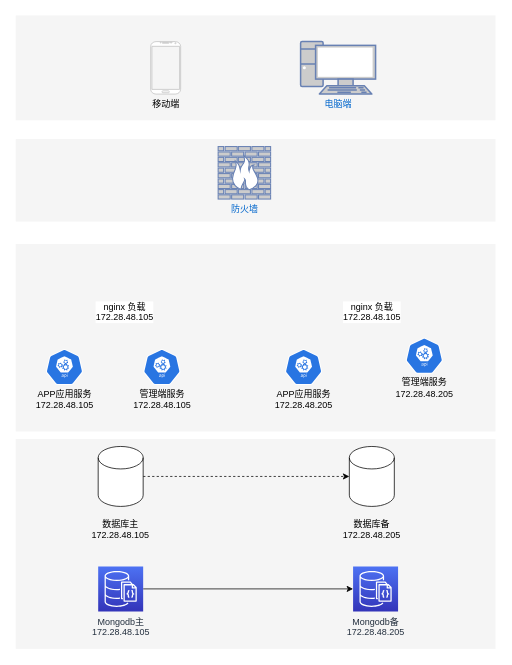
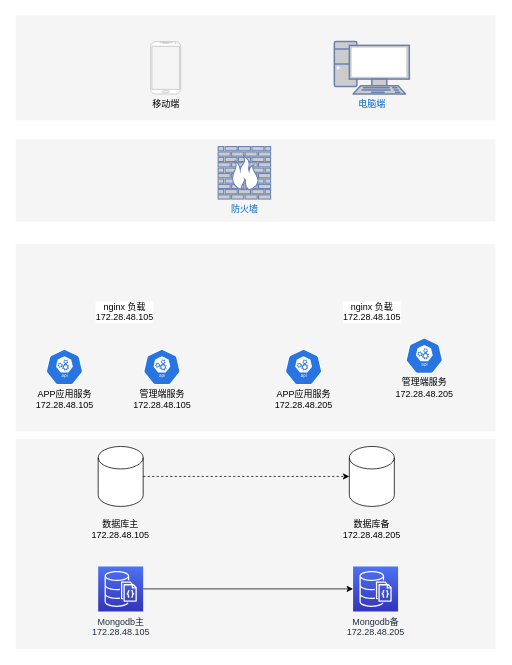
node "电脑端": moved (338, 68) -> (372, 68)
